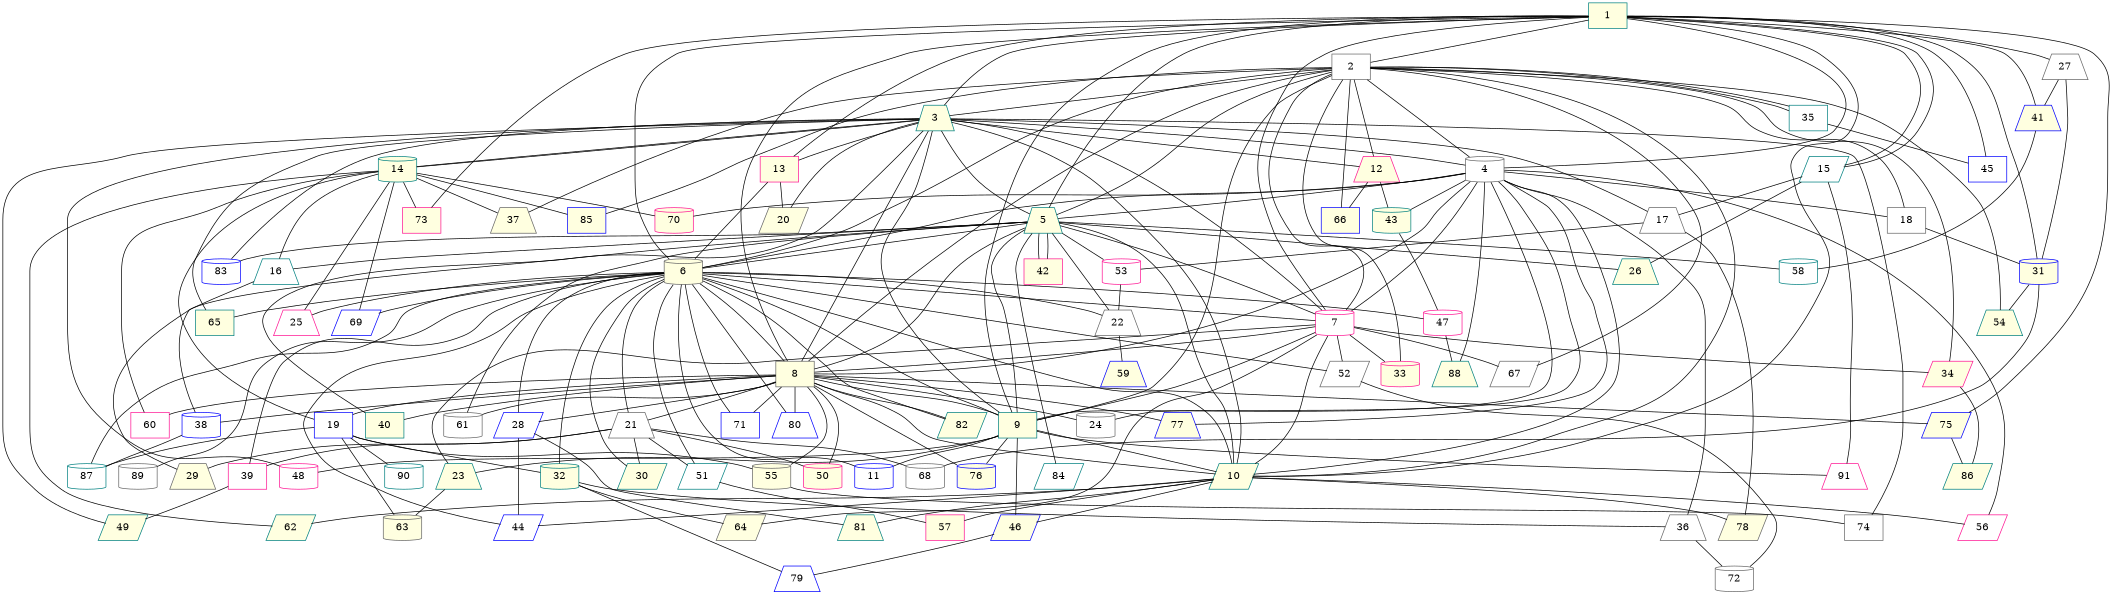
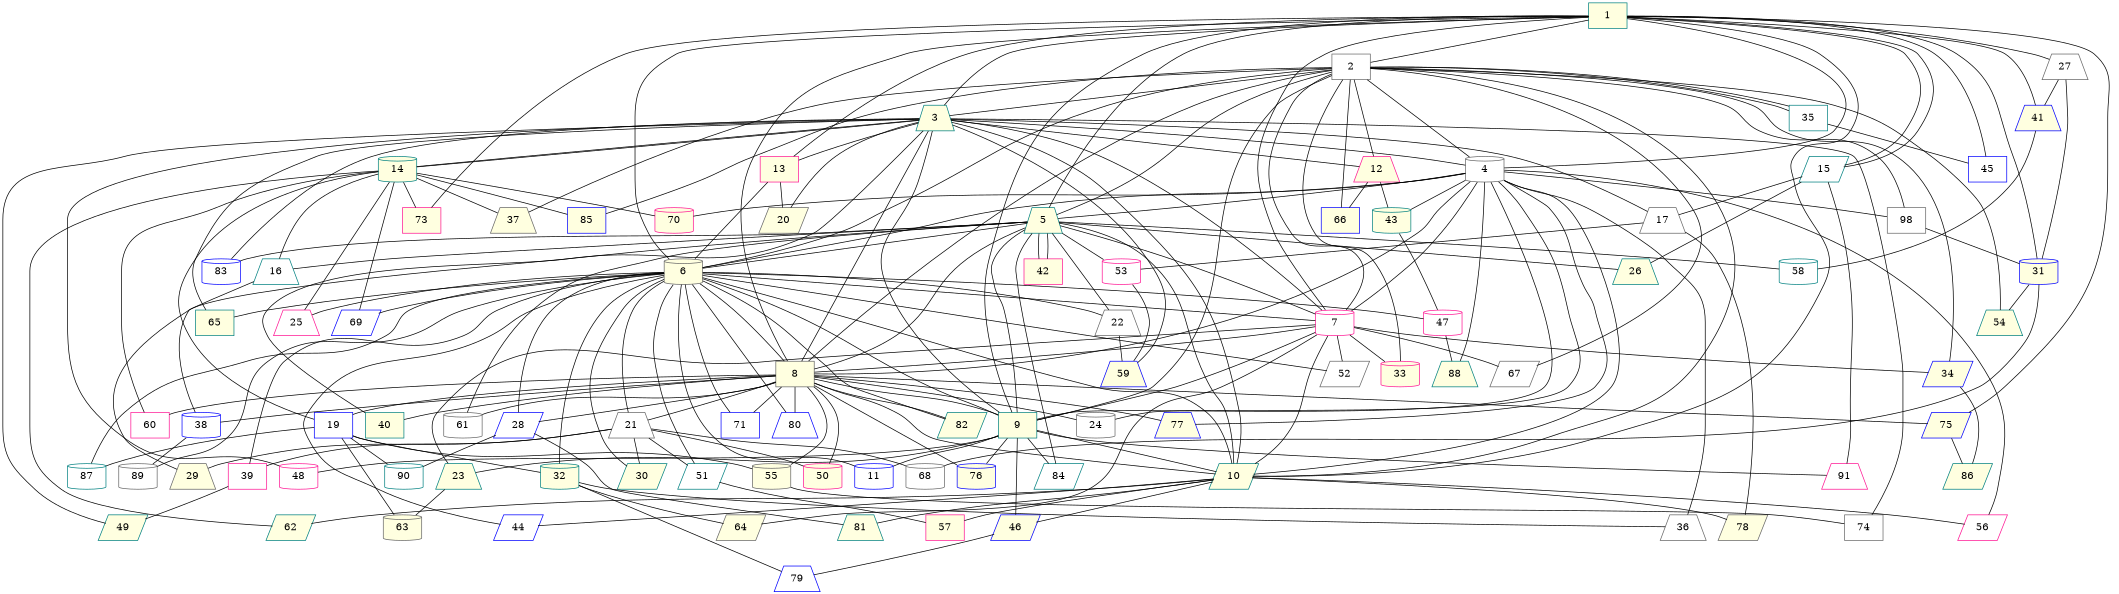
edge "3" -- "5": now "3" -- "59"
node "18": label "18" -> "98"
edge "53" -- "22": now "53" -- "59"
node "34": color deeppink -> blue
edge "9" -- "84": added
edge "38" -- "87": now "38" -- "89"
edge "28" -- "44": now "28" -- "90"
node "72": removed
